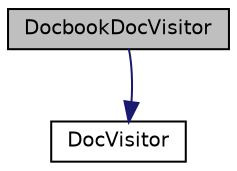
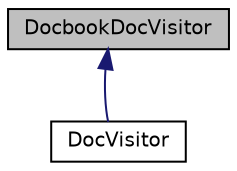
edge "DocbookDocVisitor" -> "DocVisitor": reversed
